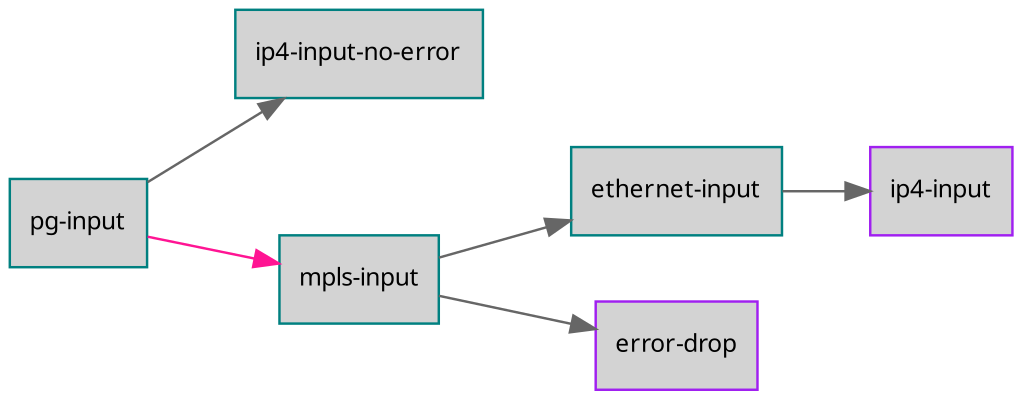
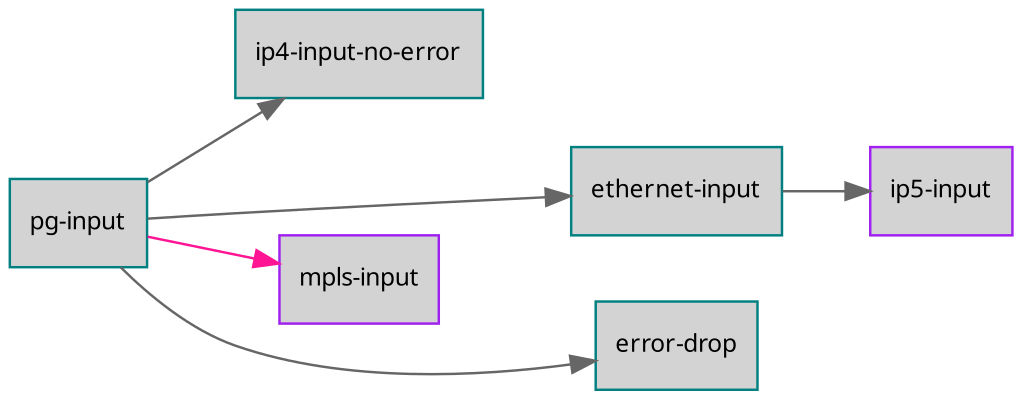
node "ip4-input": label "ip4-input" -> "ip5-input"
edge "mpls-input" -> "ethernet-input": now "pg-input" -> "ethernet-input"
node "mpls-input": color teal -> purple
edge "mpls-input" -> "error-drop": now "pg-input" -> "error-drop"
node "error-drop": color purple -> teal
